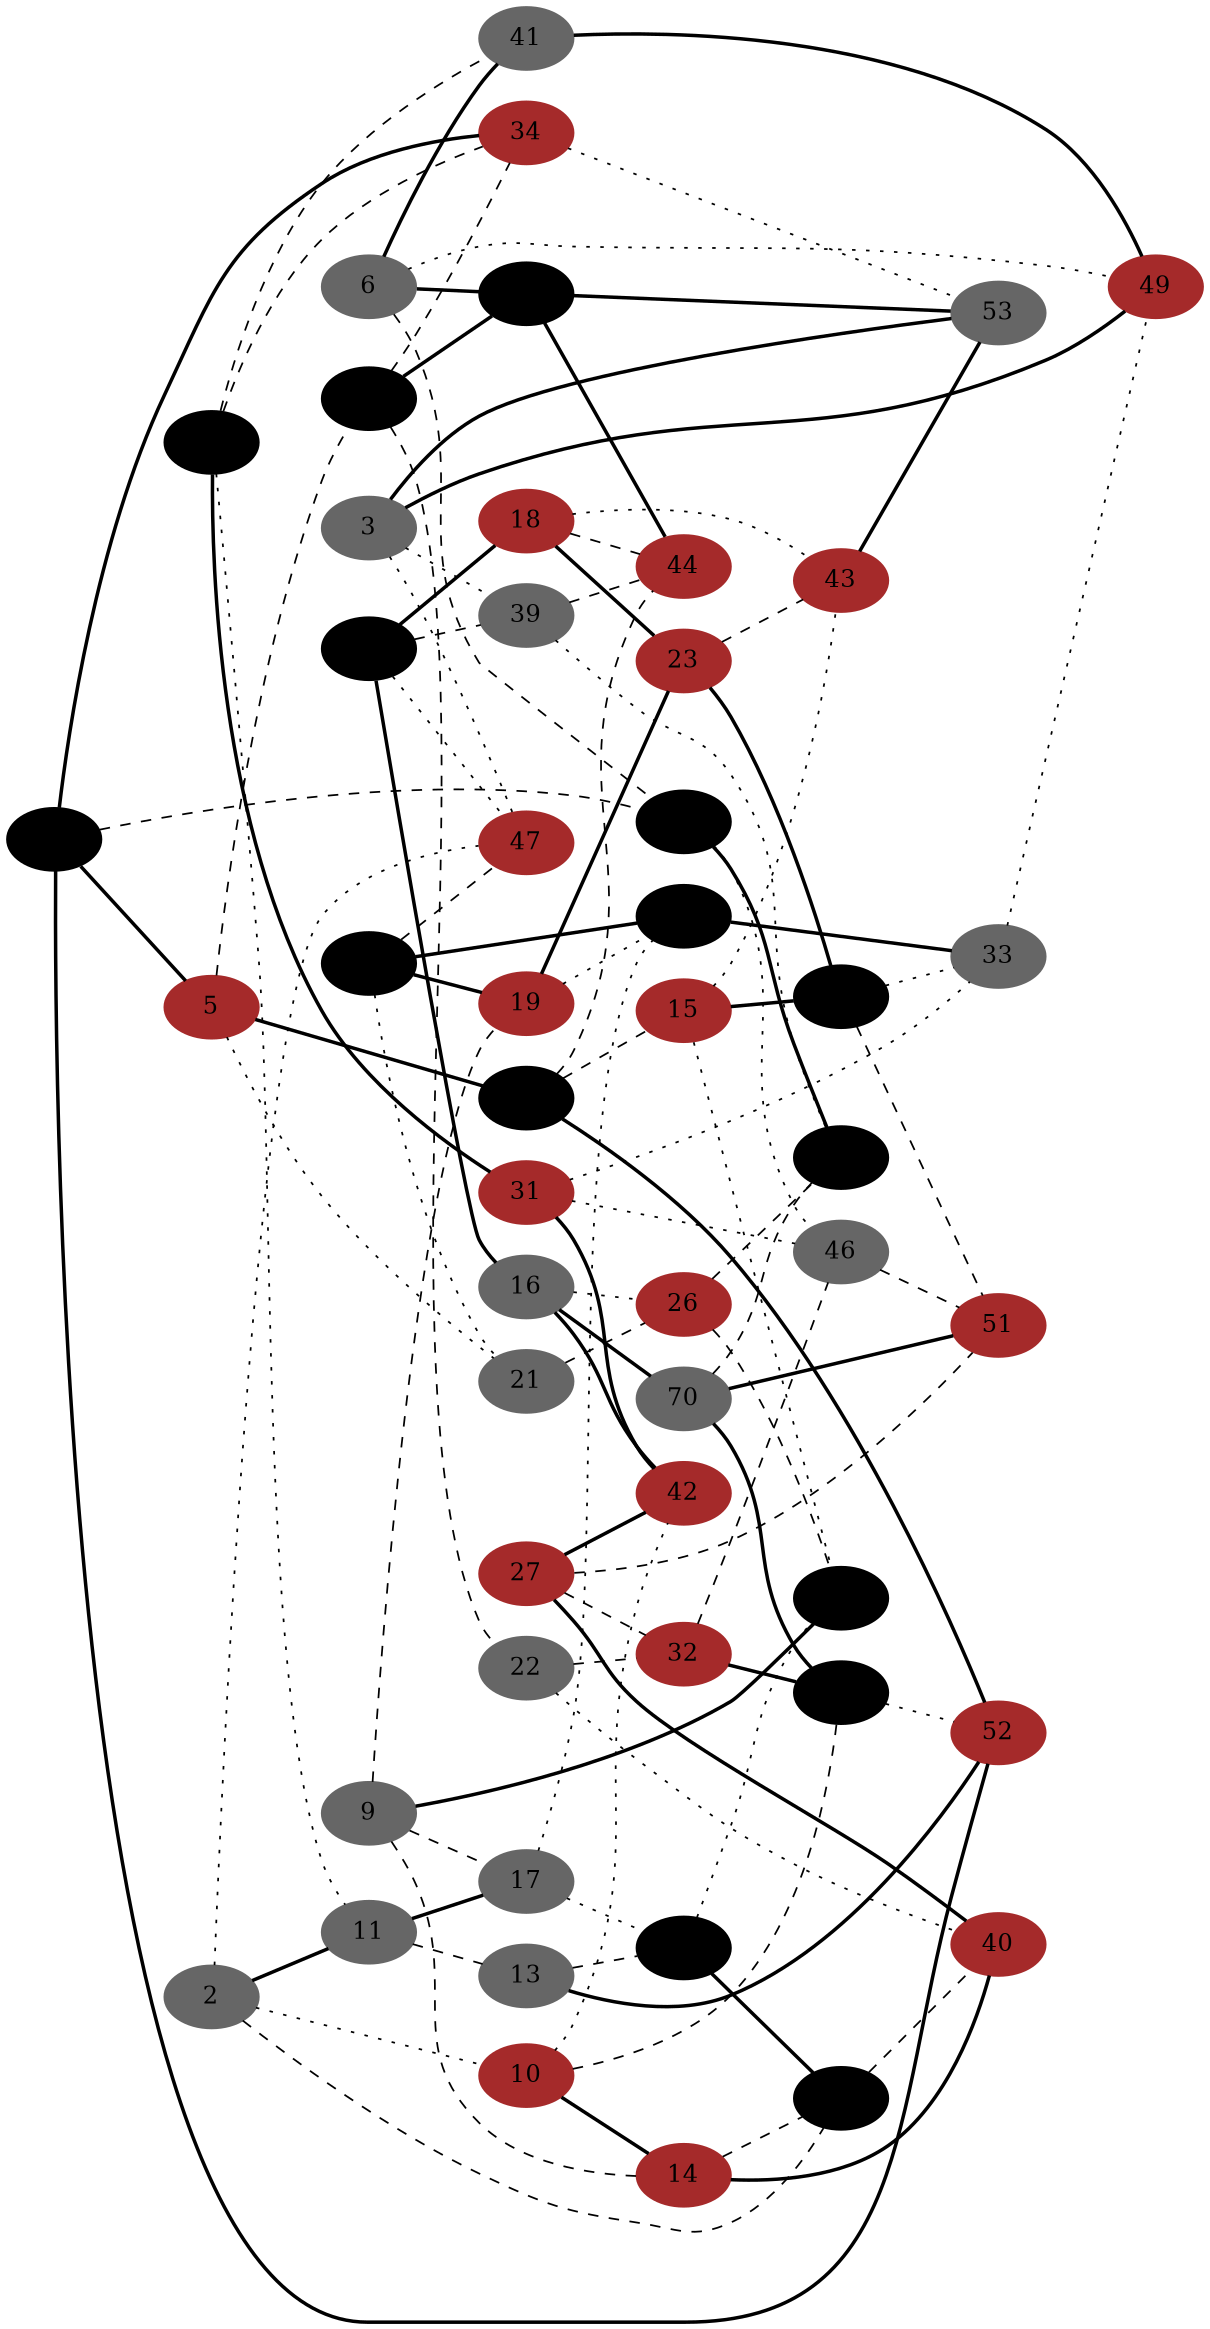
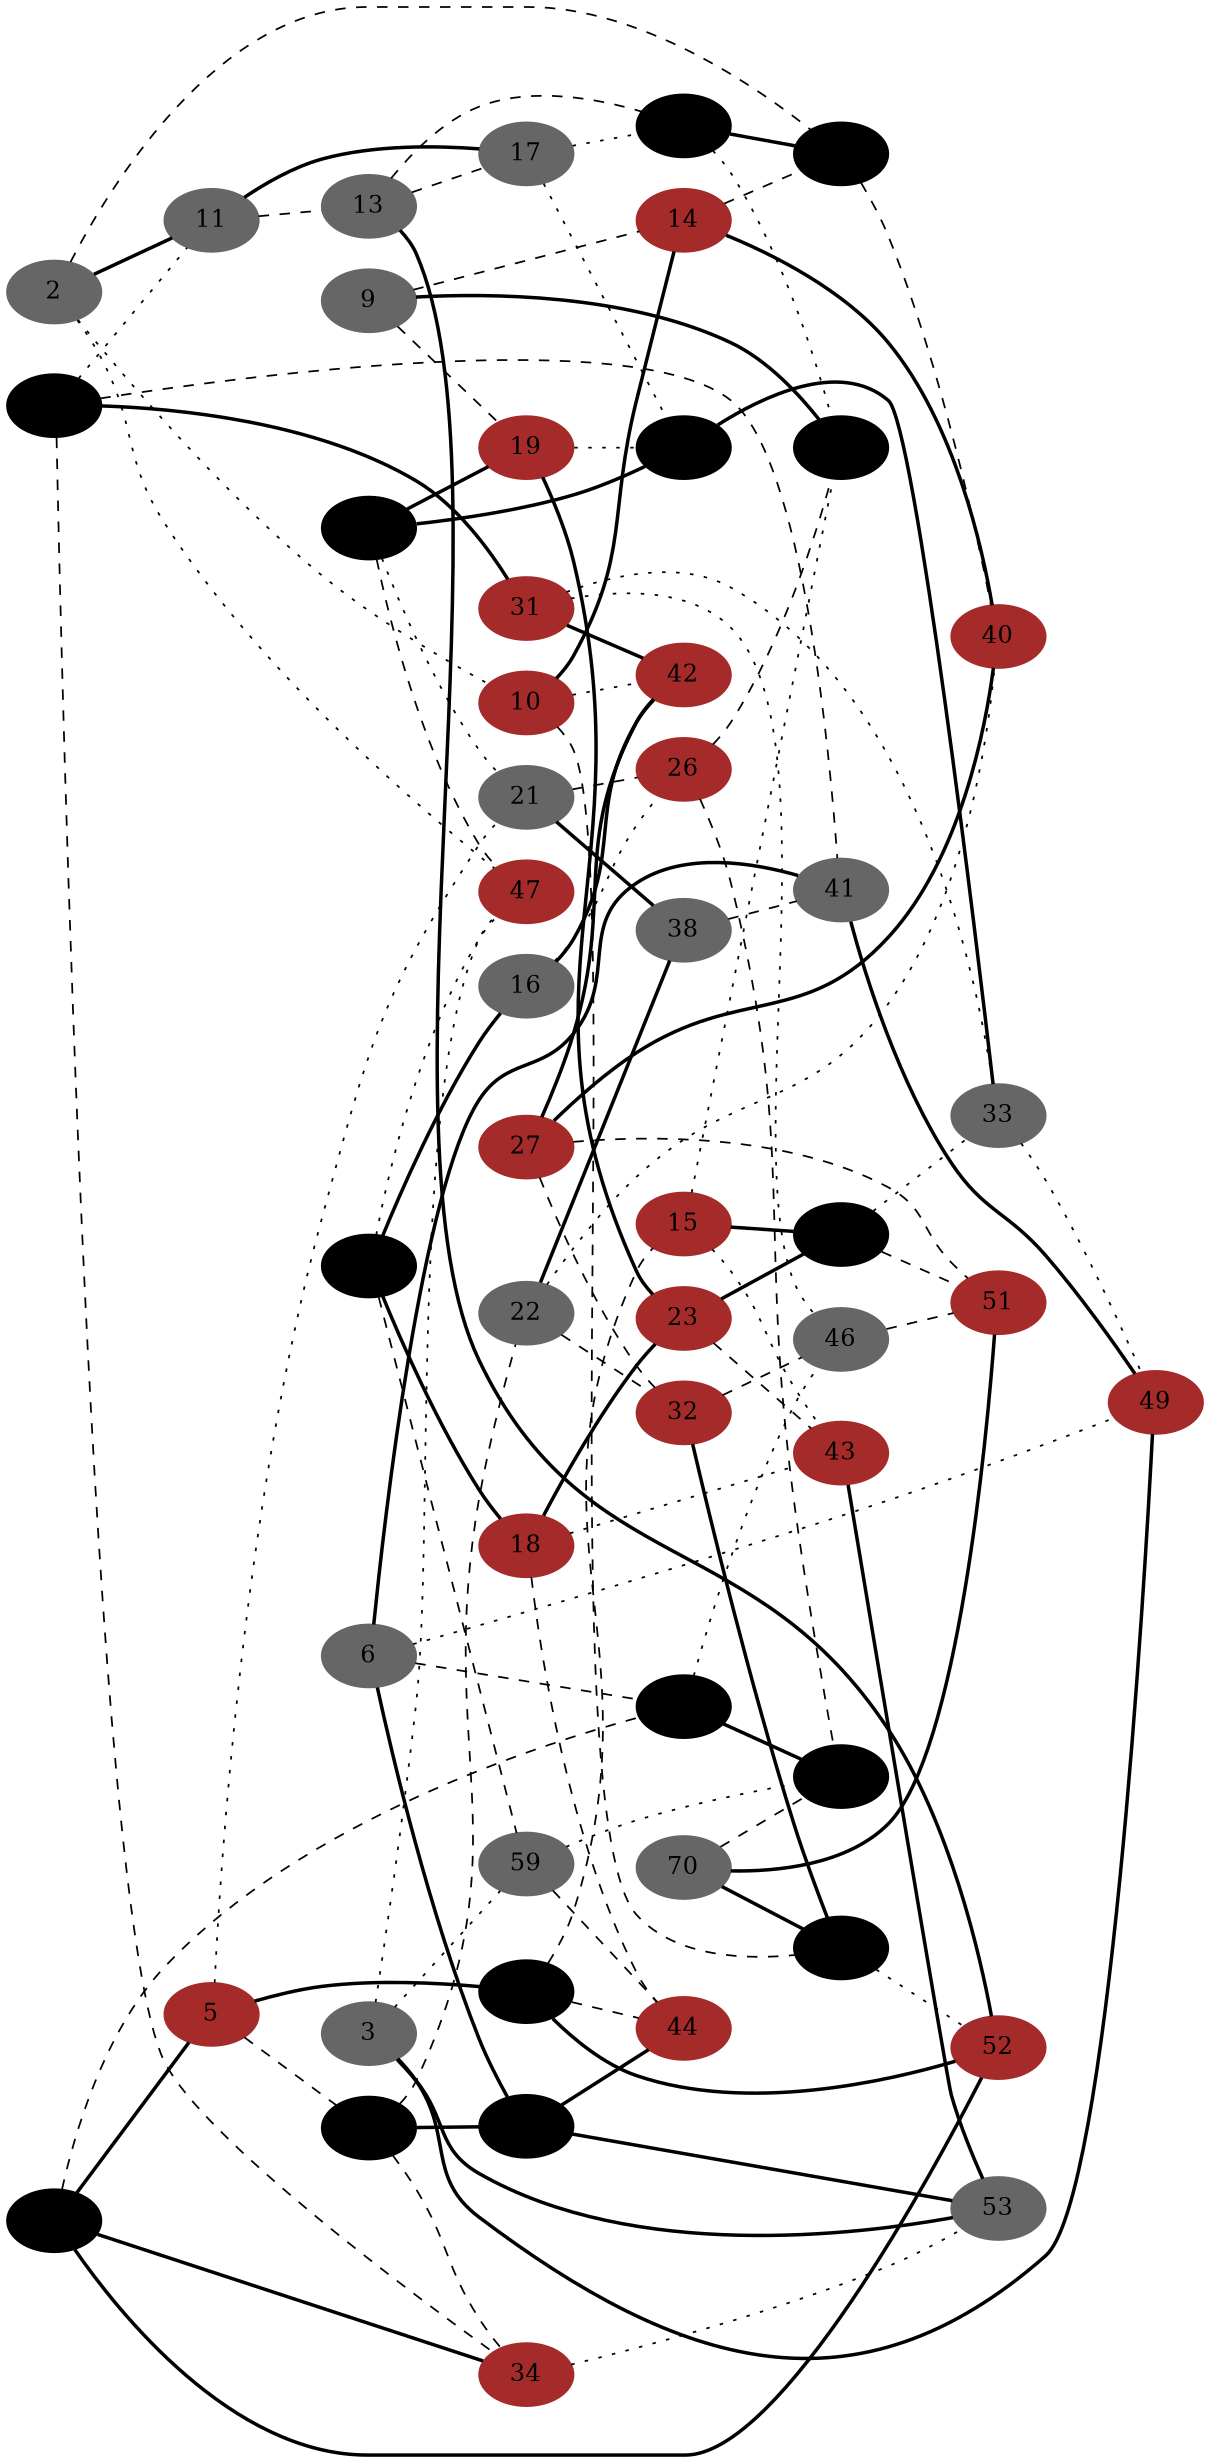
node "39": label "39" -> "59"
node "38": added
edge "16" -- "70": removed
edge "9" -- "17": now "13" -- "17"
